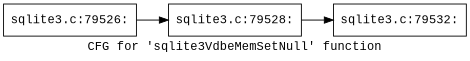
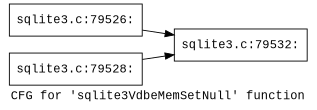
edge "sqlite3.c:79526:" -> "sqlite3.c:79528:": now "sqlite3.c:79526:" -> "sqlite3.c:79532:"
